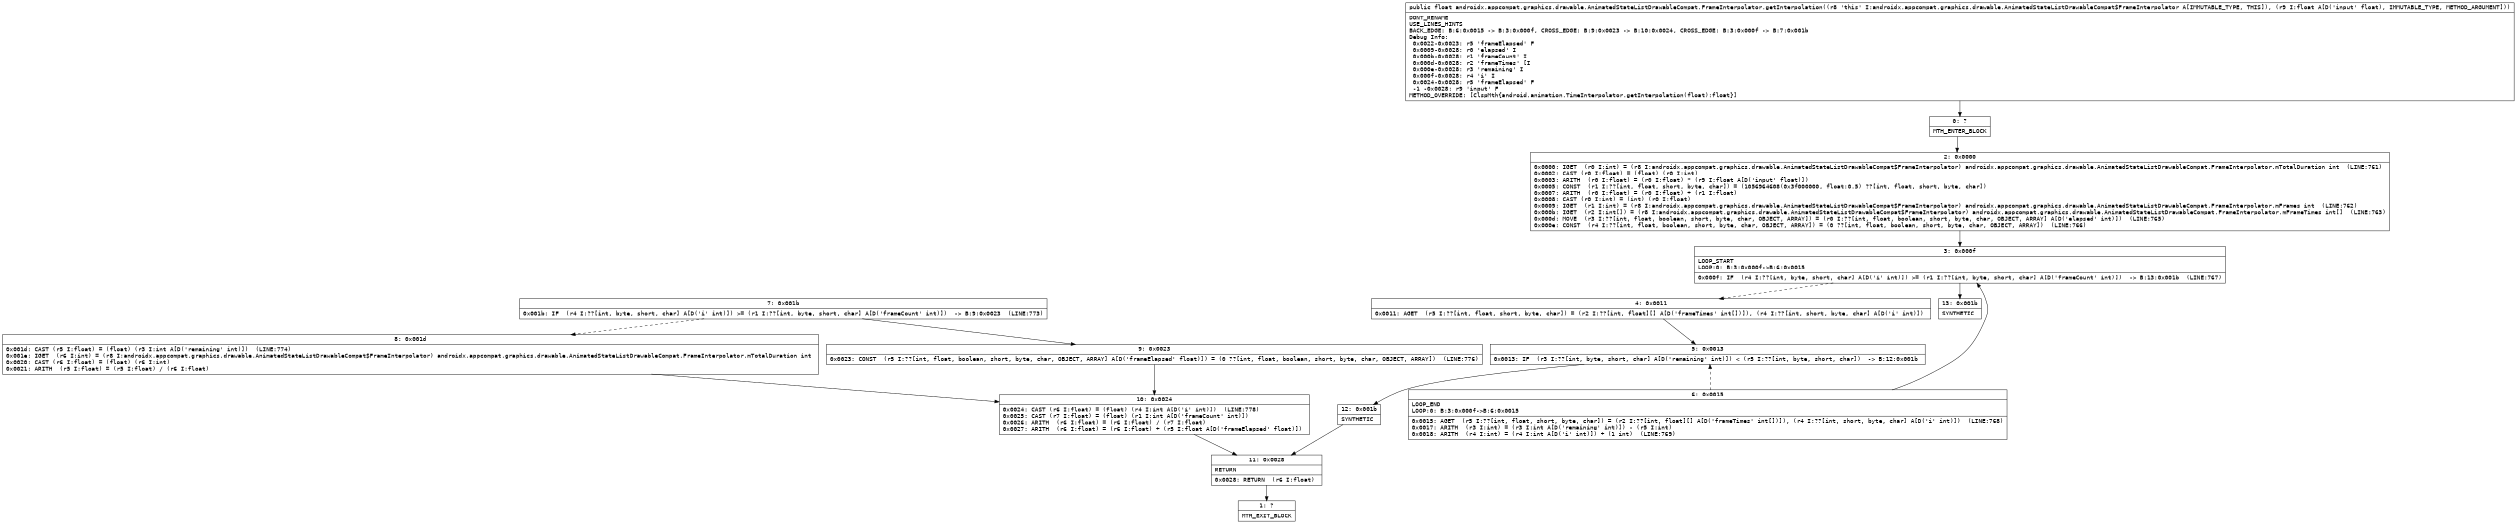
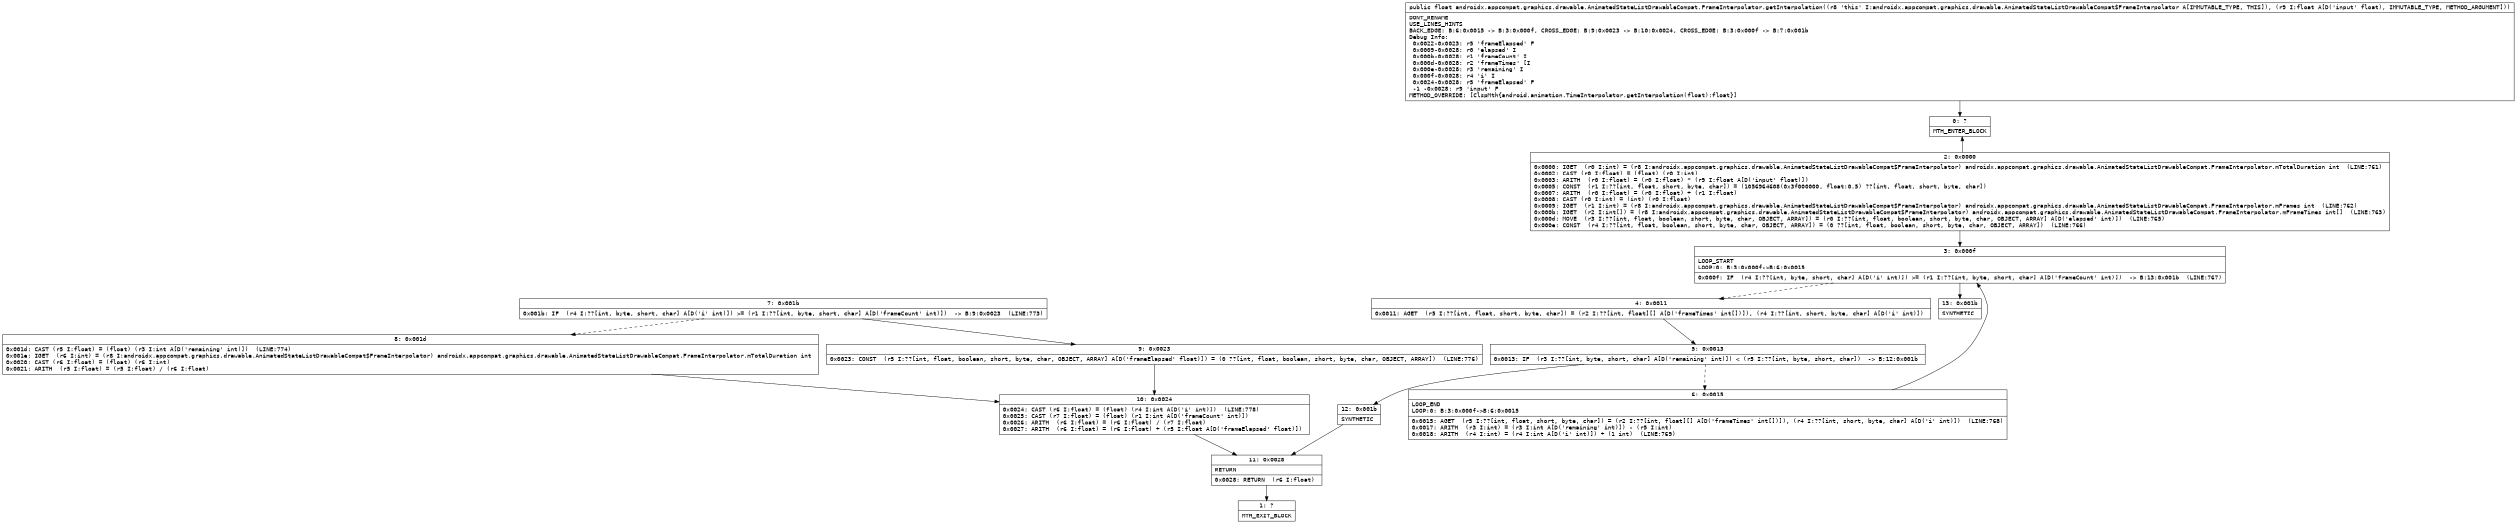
edge "0: ?" -> "2: 0x0000": reversed
edge "6: 0x0015" -> "5: 0x0013": reversed
